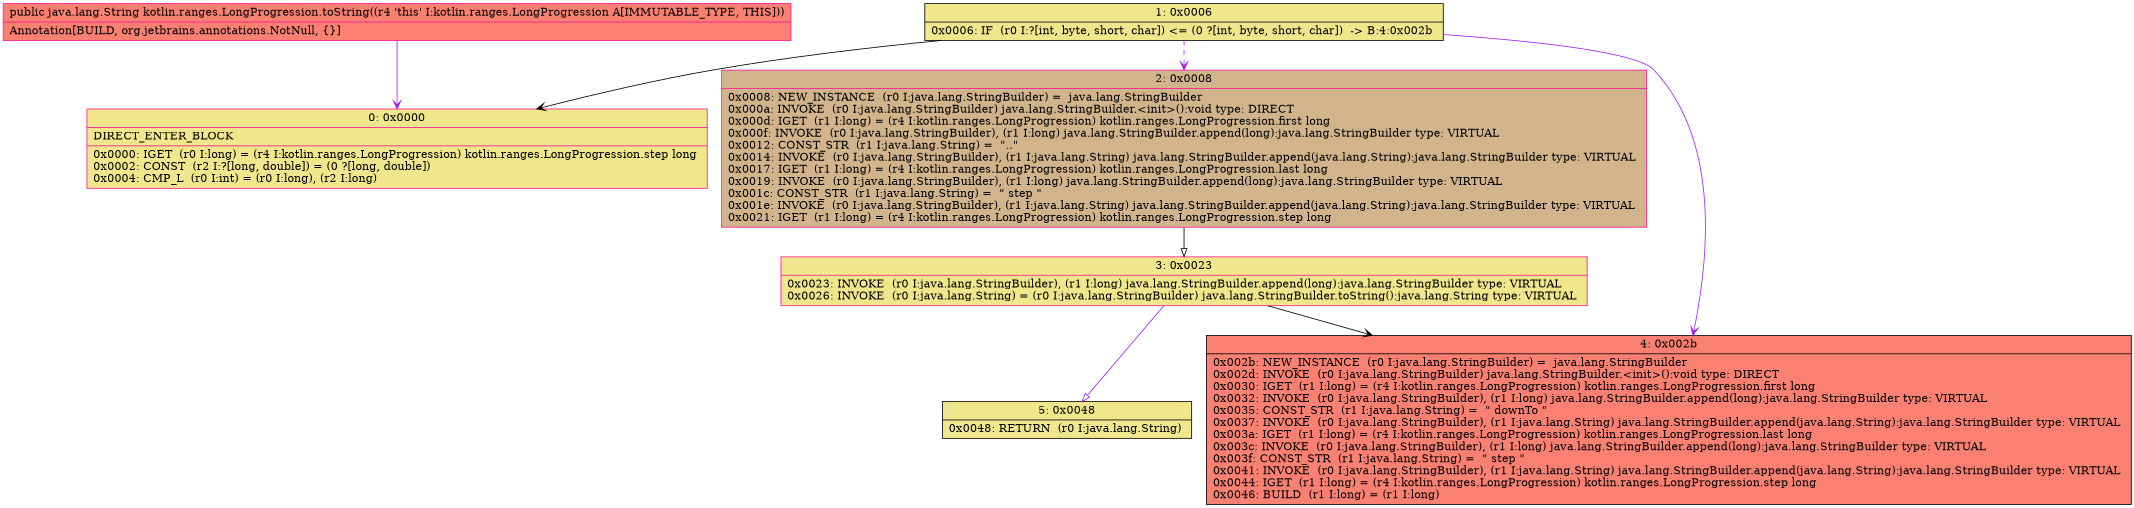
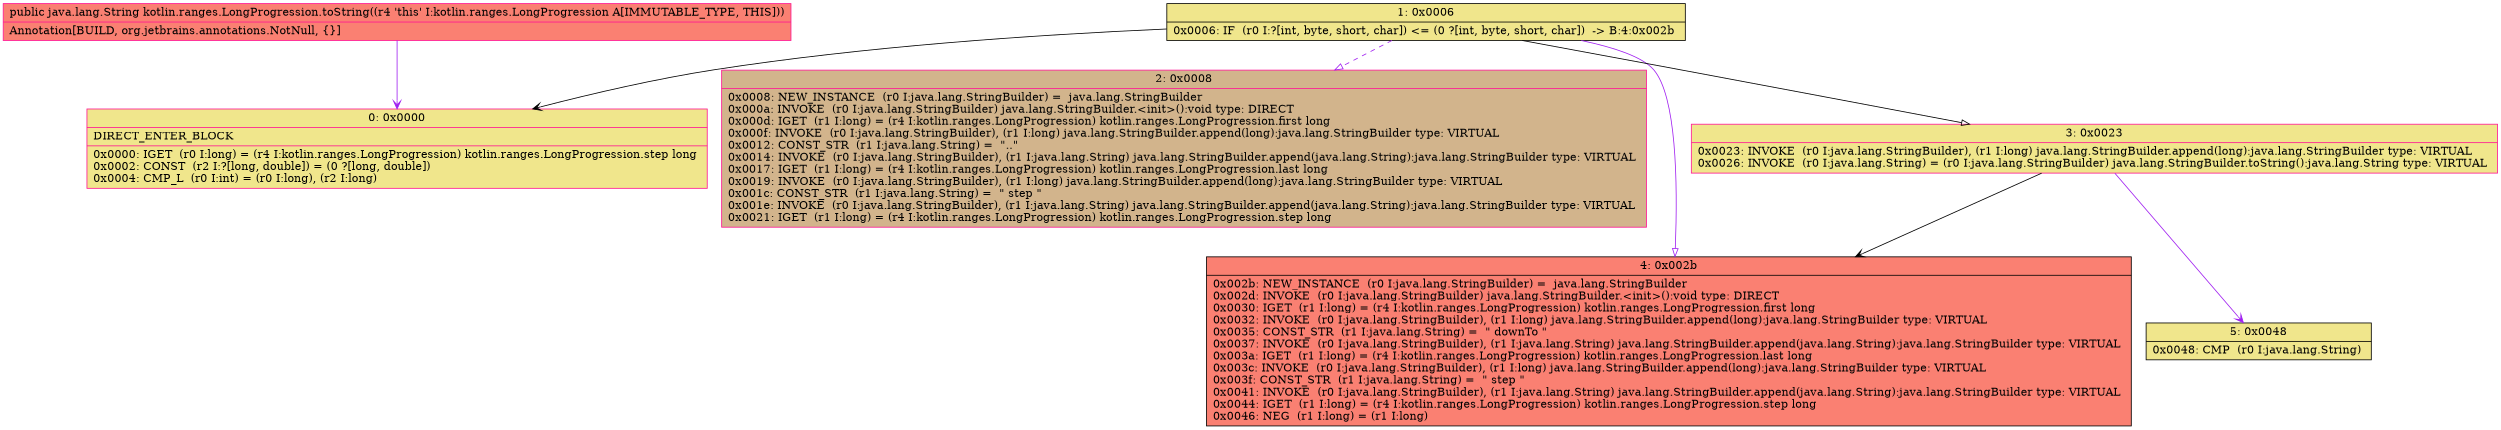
edge "1: 0x0006" -> "2: 0x0008": arrowhead vee -> onormal
edge "1: 0x0006" -> "4: 0x002b": arrowhead vee -> onormal
edge "2: 0x0008" -> "3: 0x0023": now "1: 0x0006" -> "3: 0x0023"
edge "3: 0x0023" -> "5: 0x0048": arrowhead onormal -> vee
node "5: 0x0048": text "0x0048: RETURN  (r0 I:java.lang.String)" -> "0x0048: CMP  (r0 I:java.lang.String)"
node "4: 0x002b": text "0x0046: BUILD  (r1 I:long) = (r1 I:long)" -> "0x0046: NEG  (r1 I:long) = (r1 I:long)"
